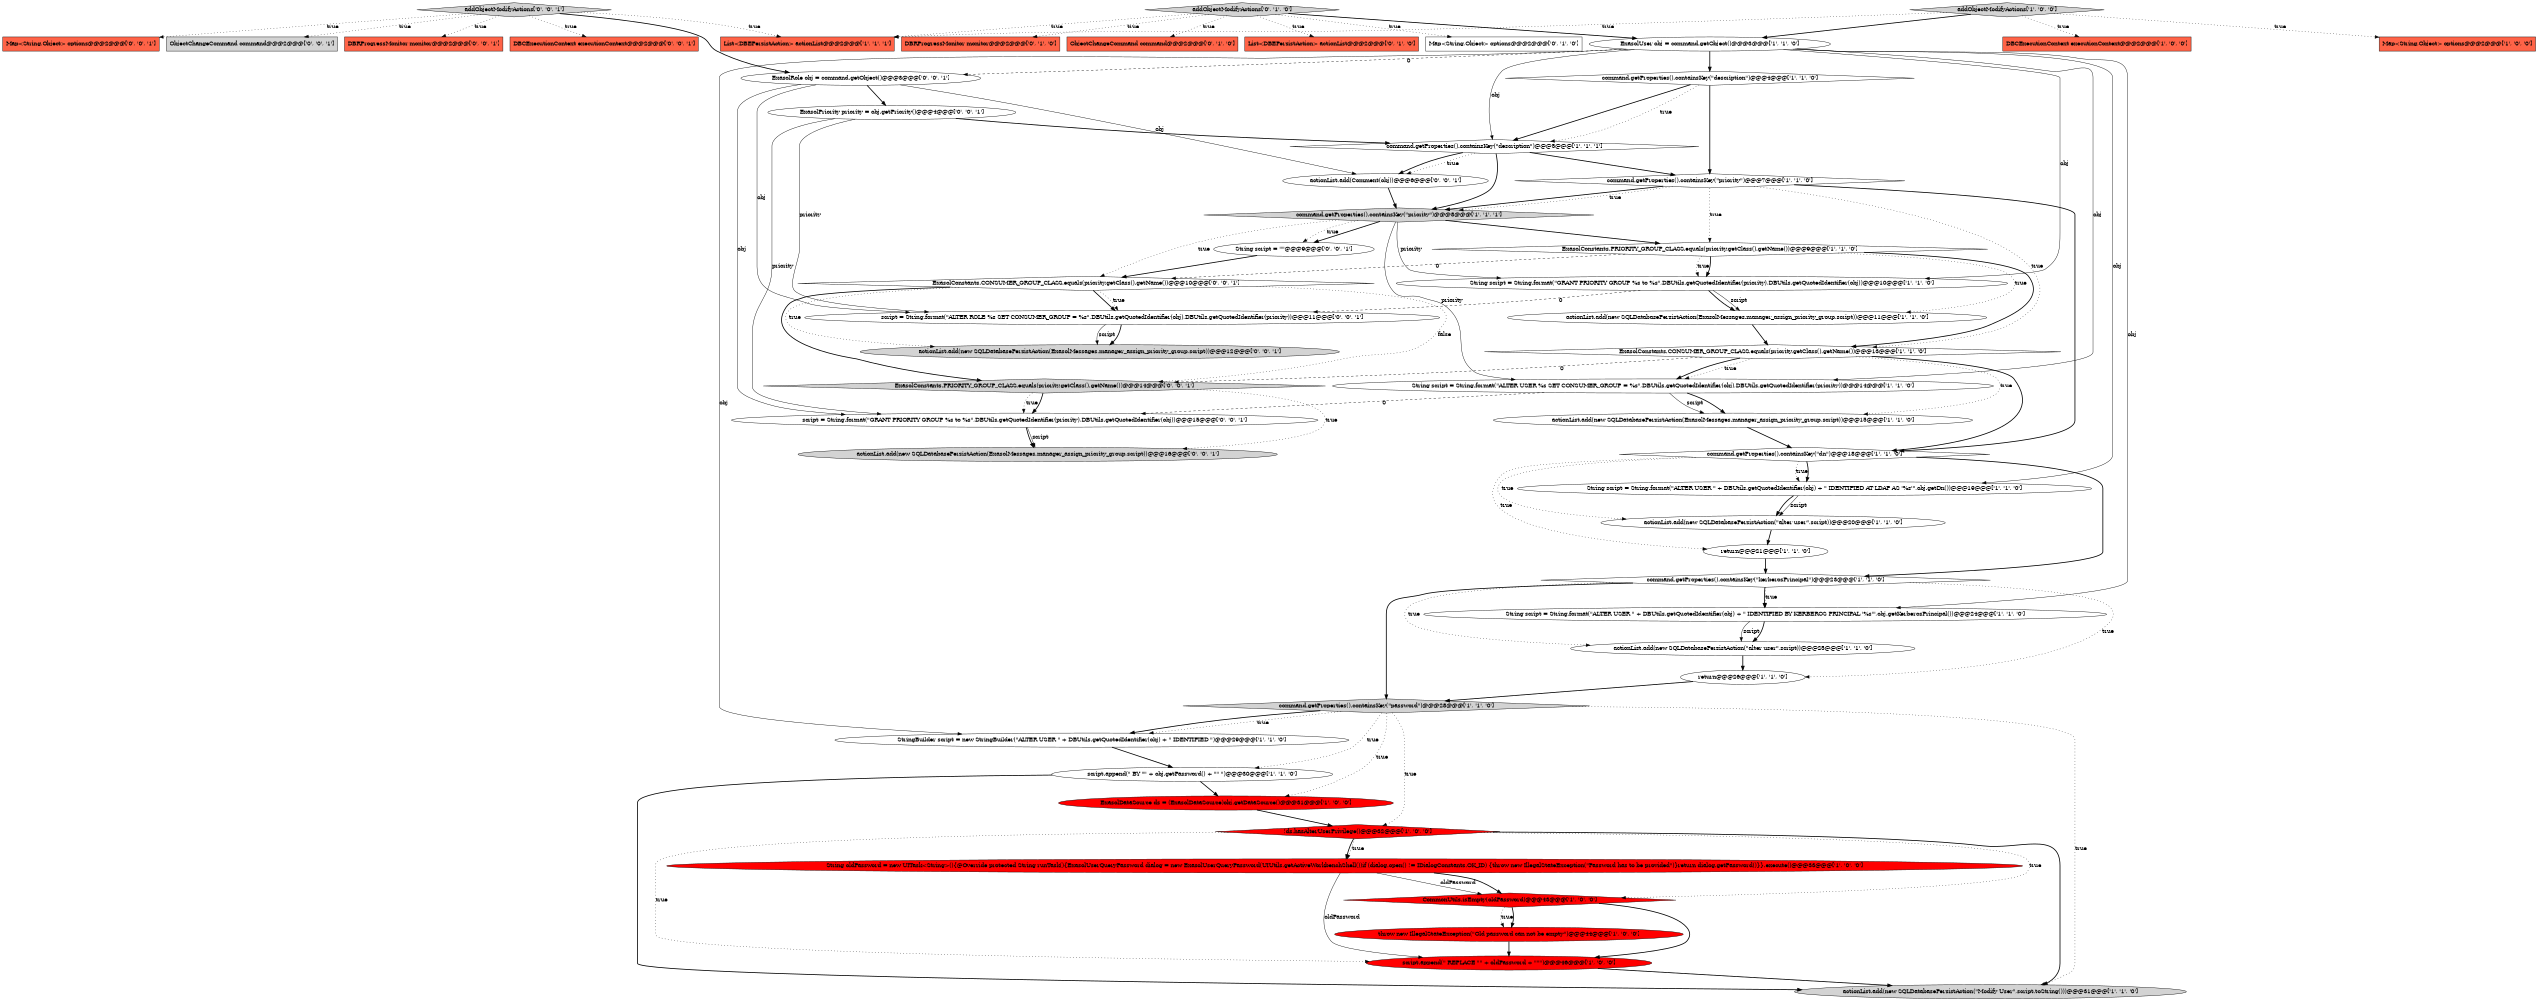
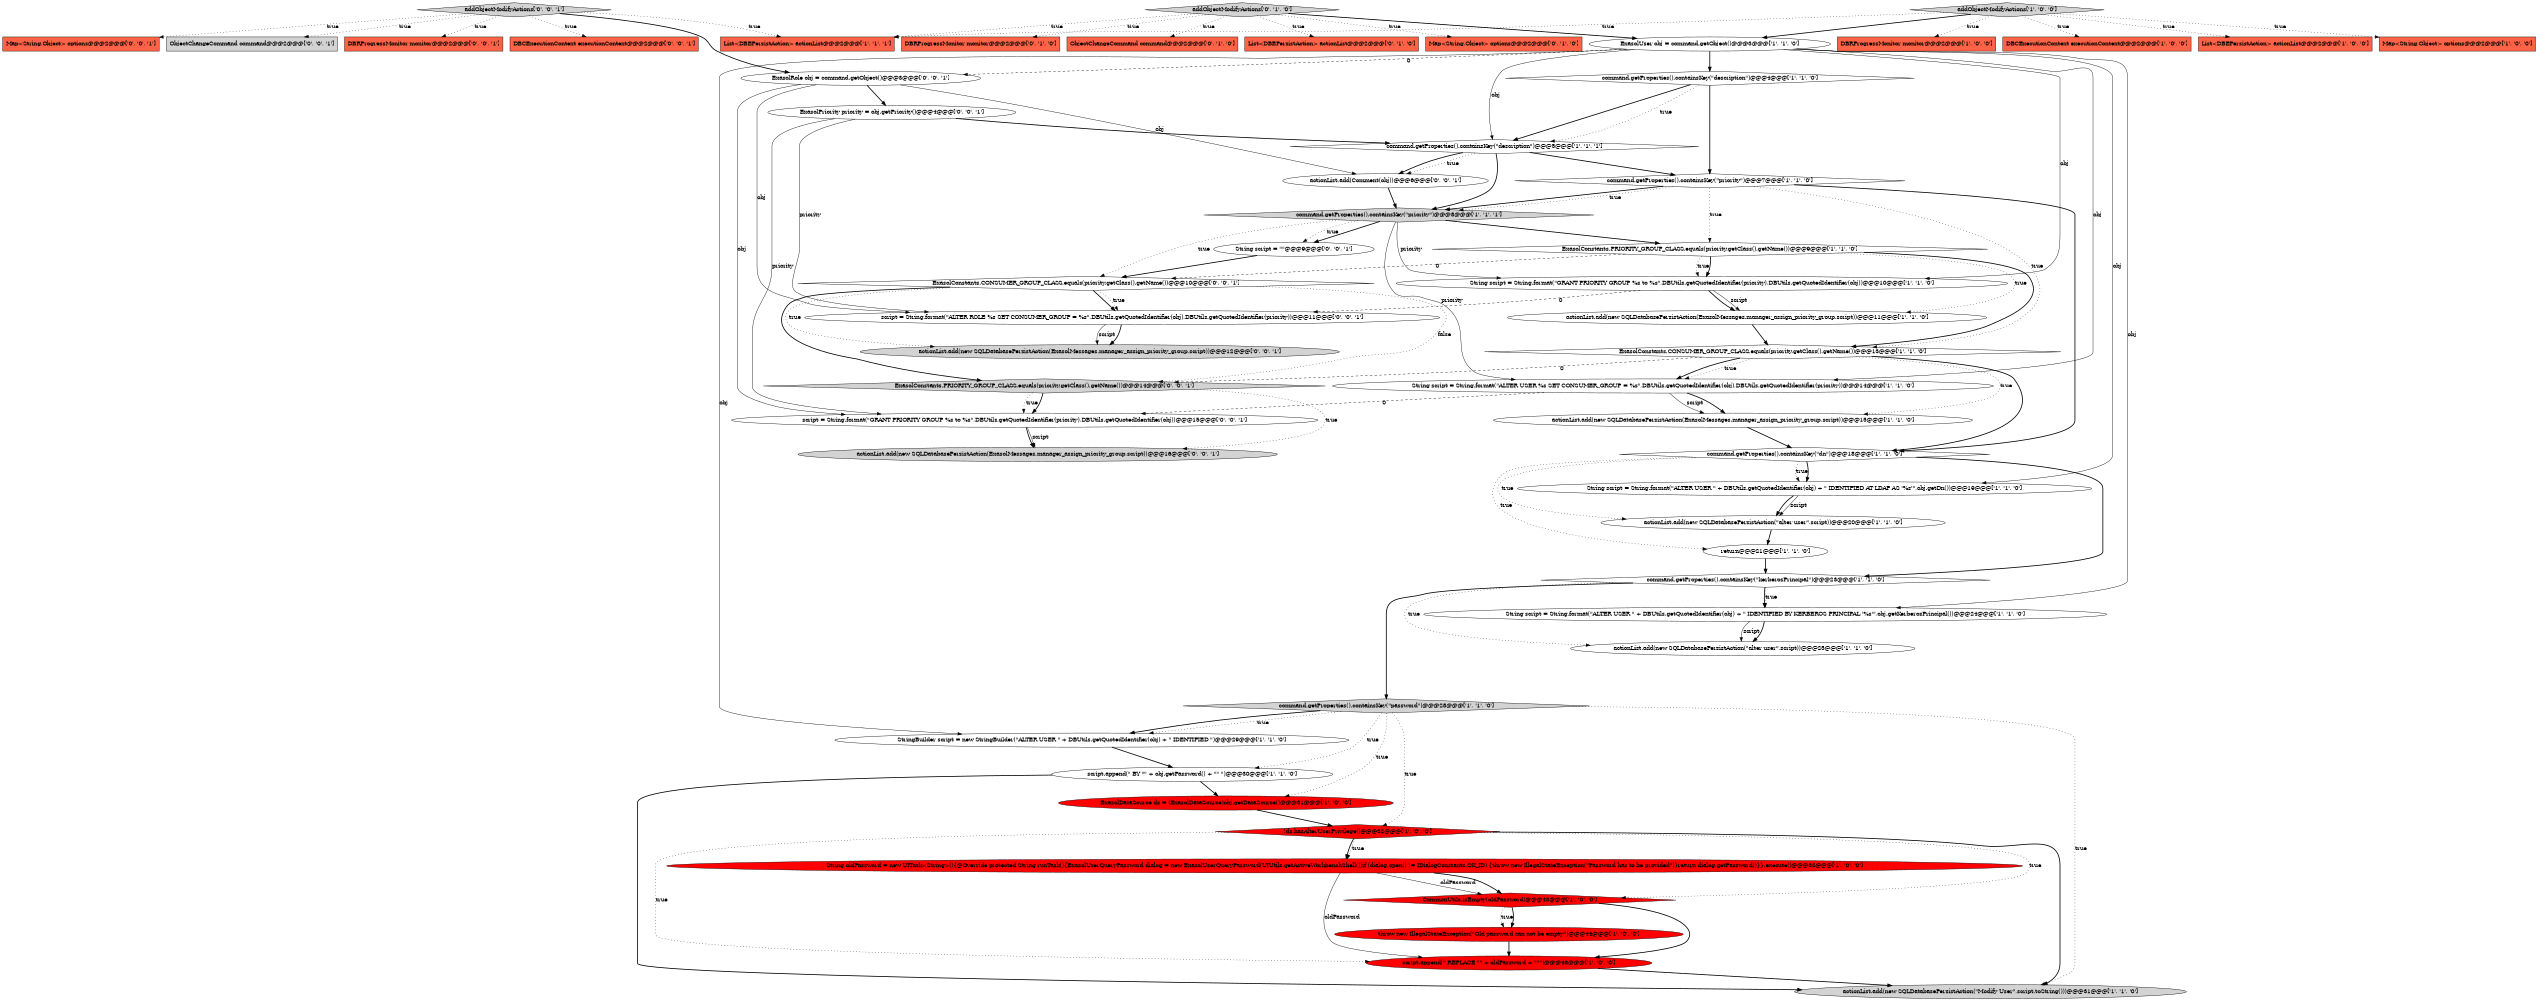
node "Map<String,Object> options@@@2@@@['0', '1', '0']": fillcolor white -> tomato
node "DBRProgressMonitor monitor@@@2@@@['1', '0', '0']": added
node "List<DBEPersistAction> actionList@@@2@@@['1', '0', '0']": added
node "return@@@26@@@['1', '1', '0']": removed
